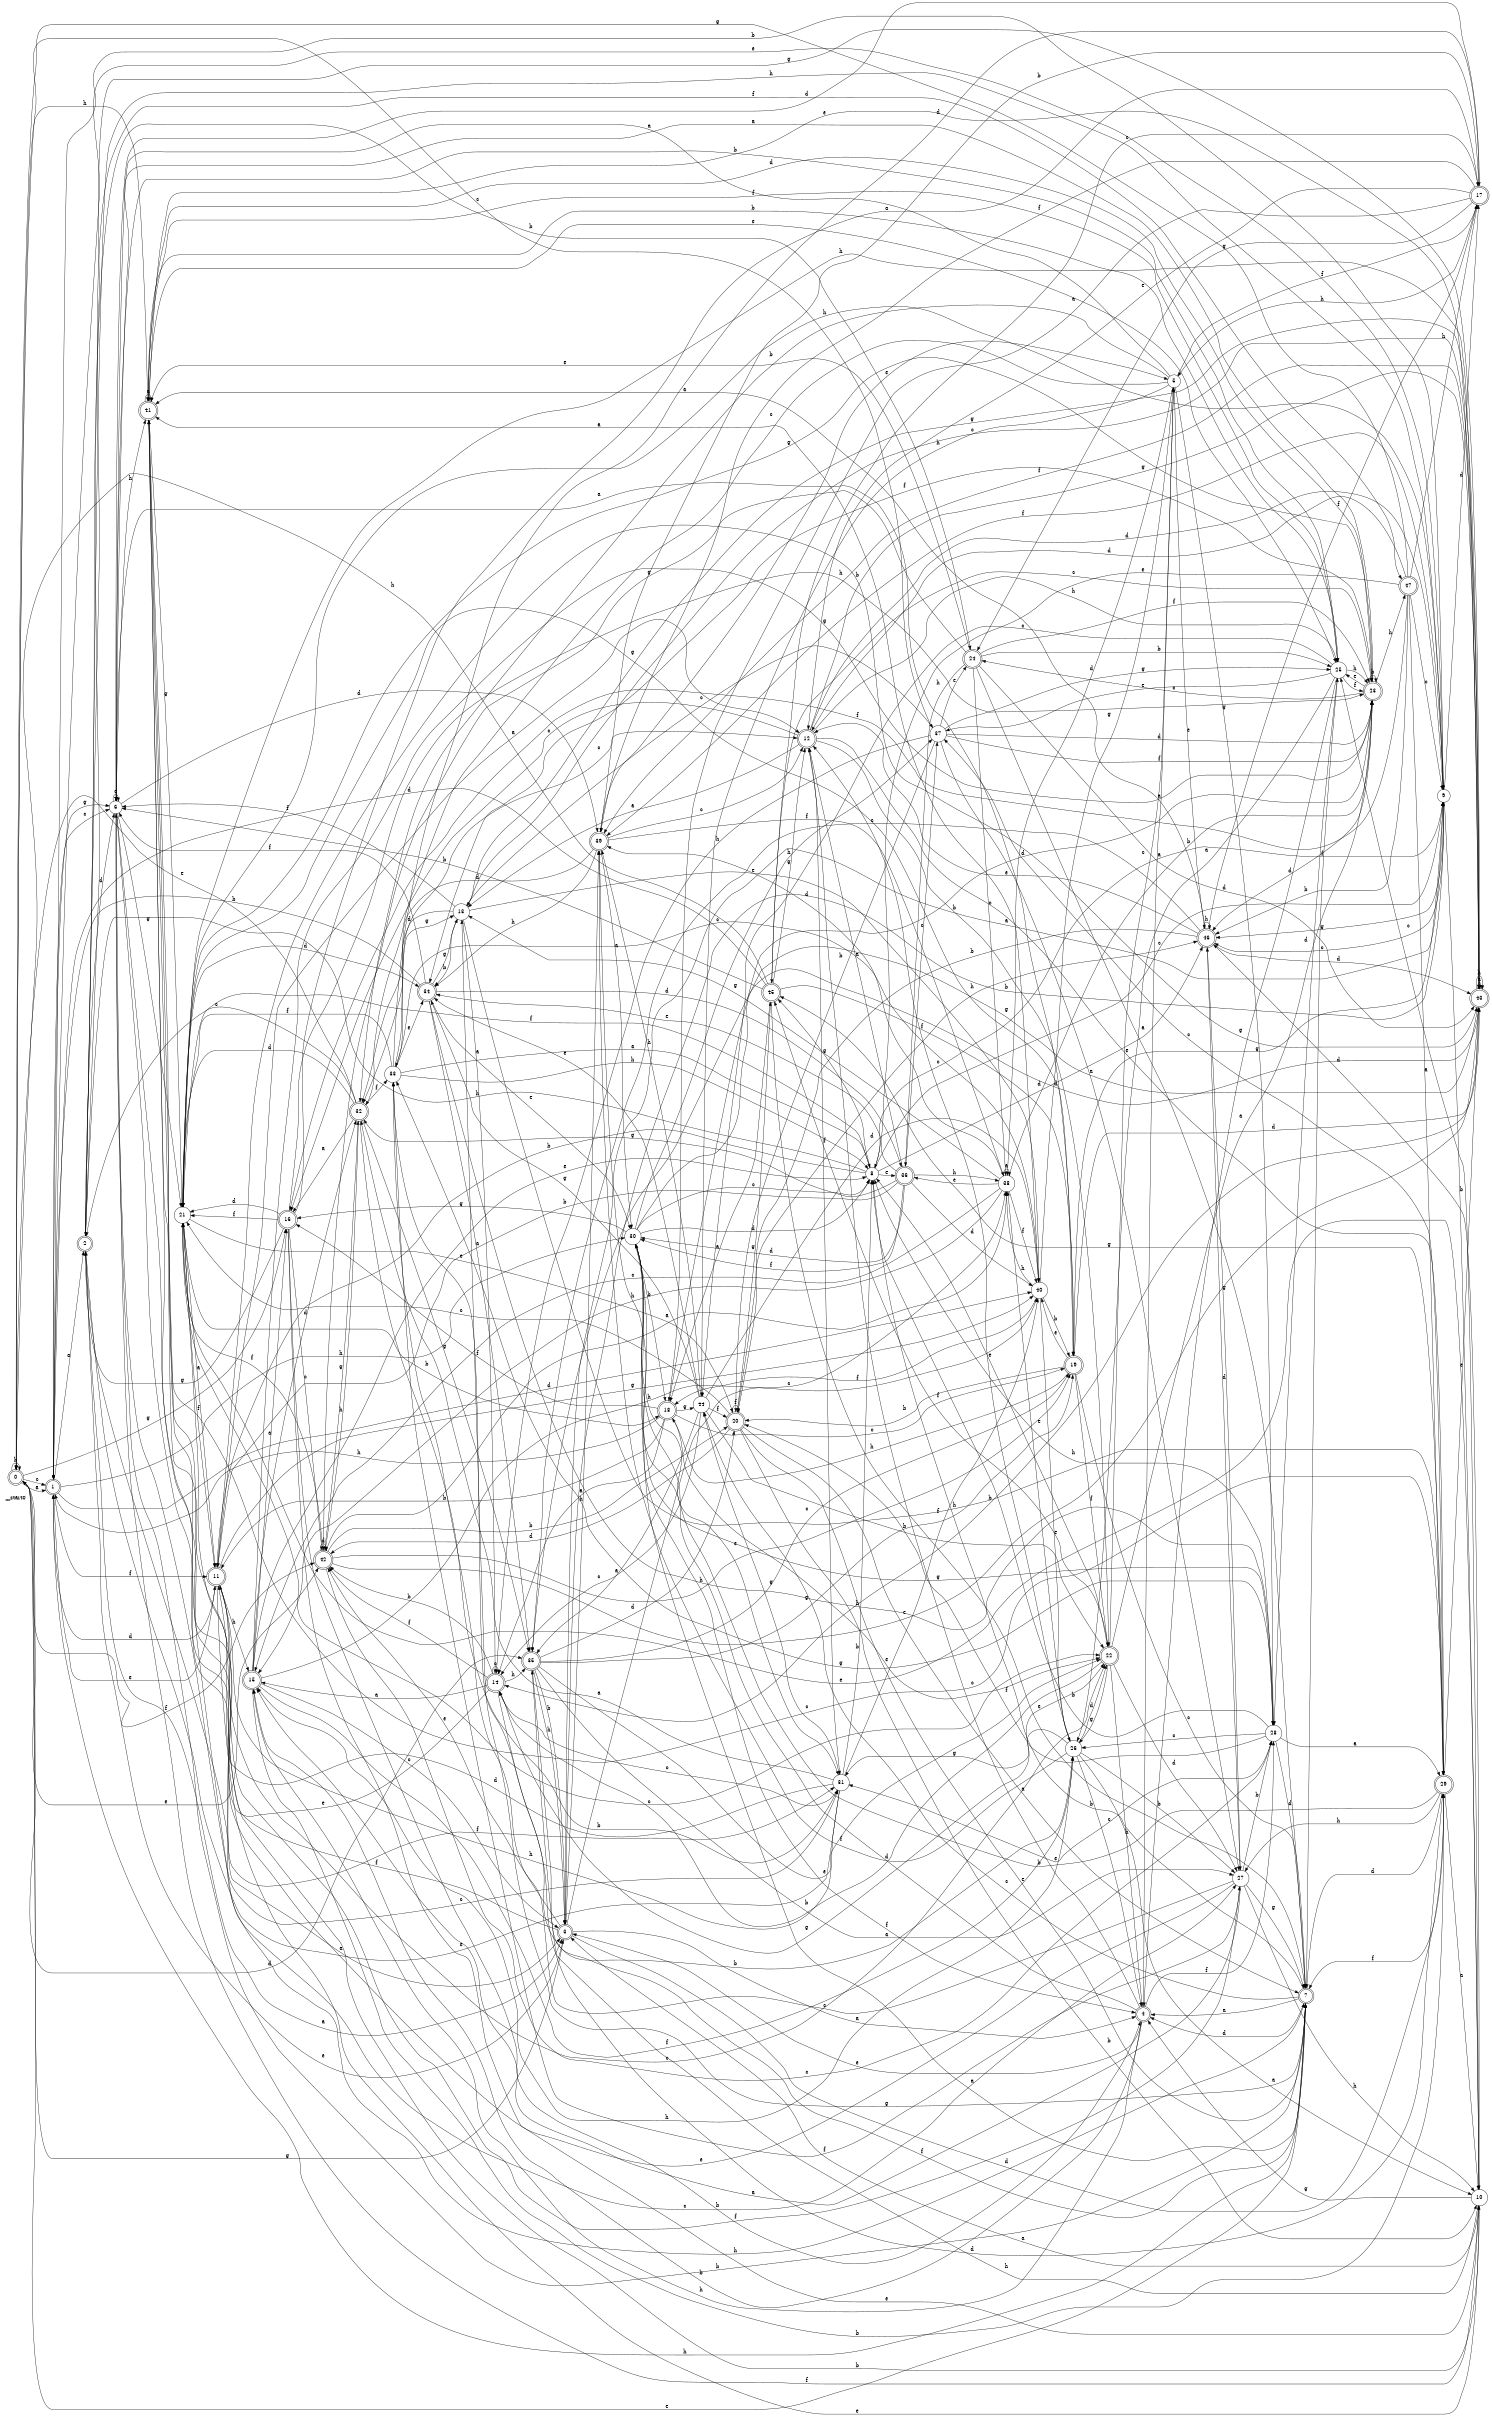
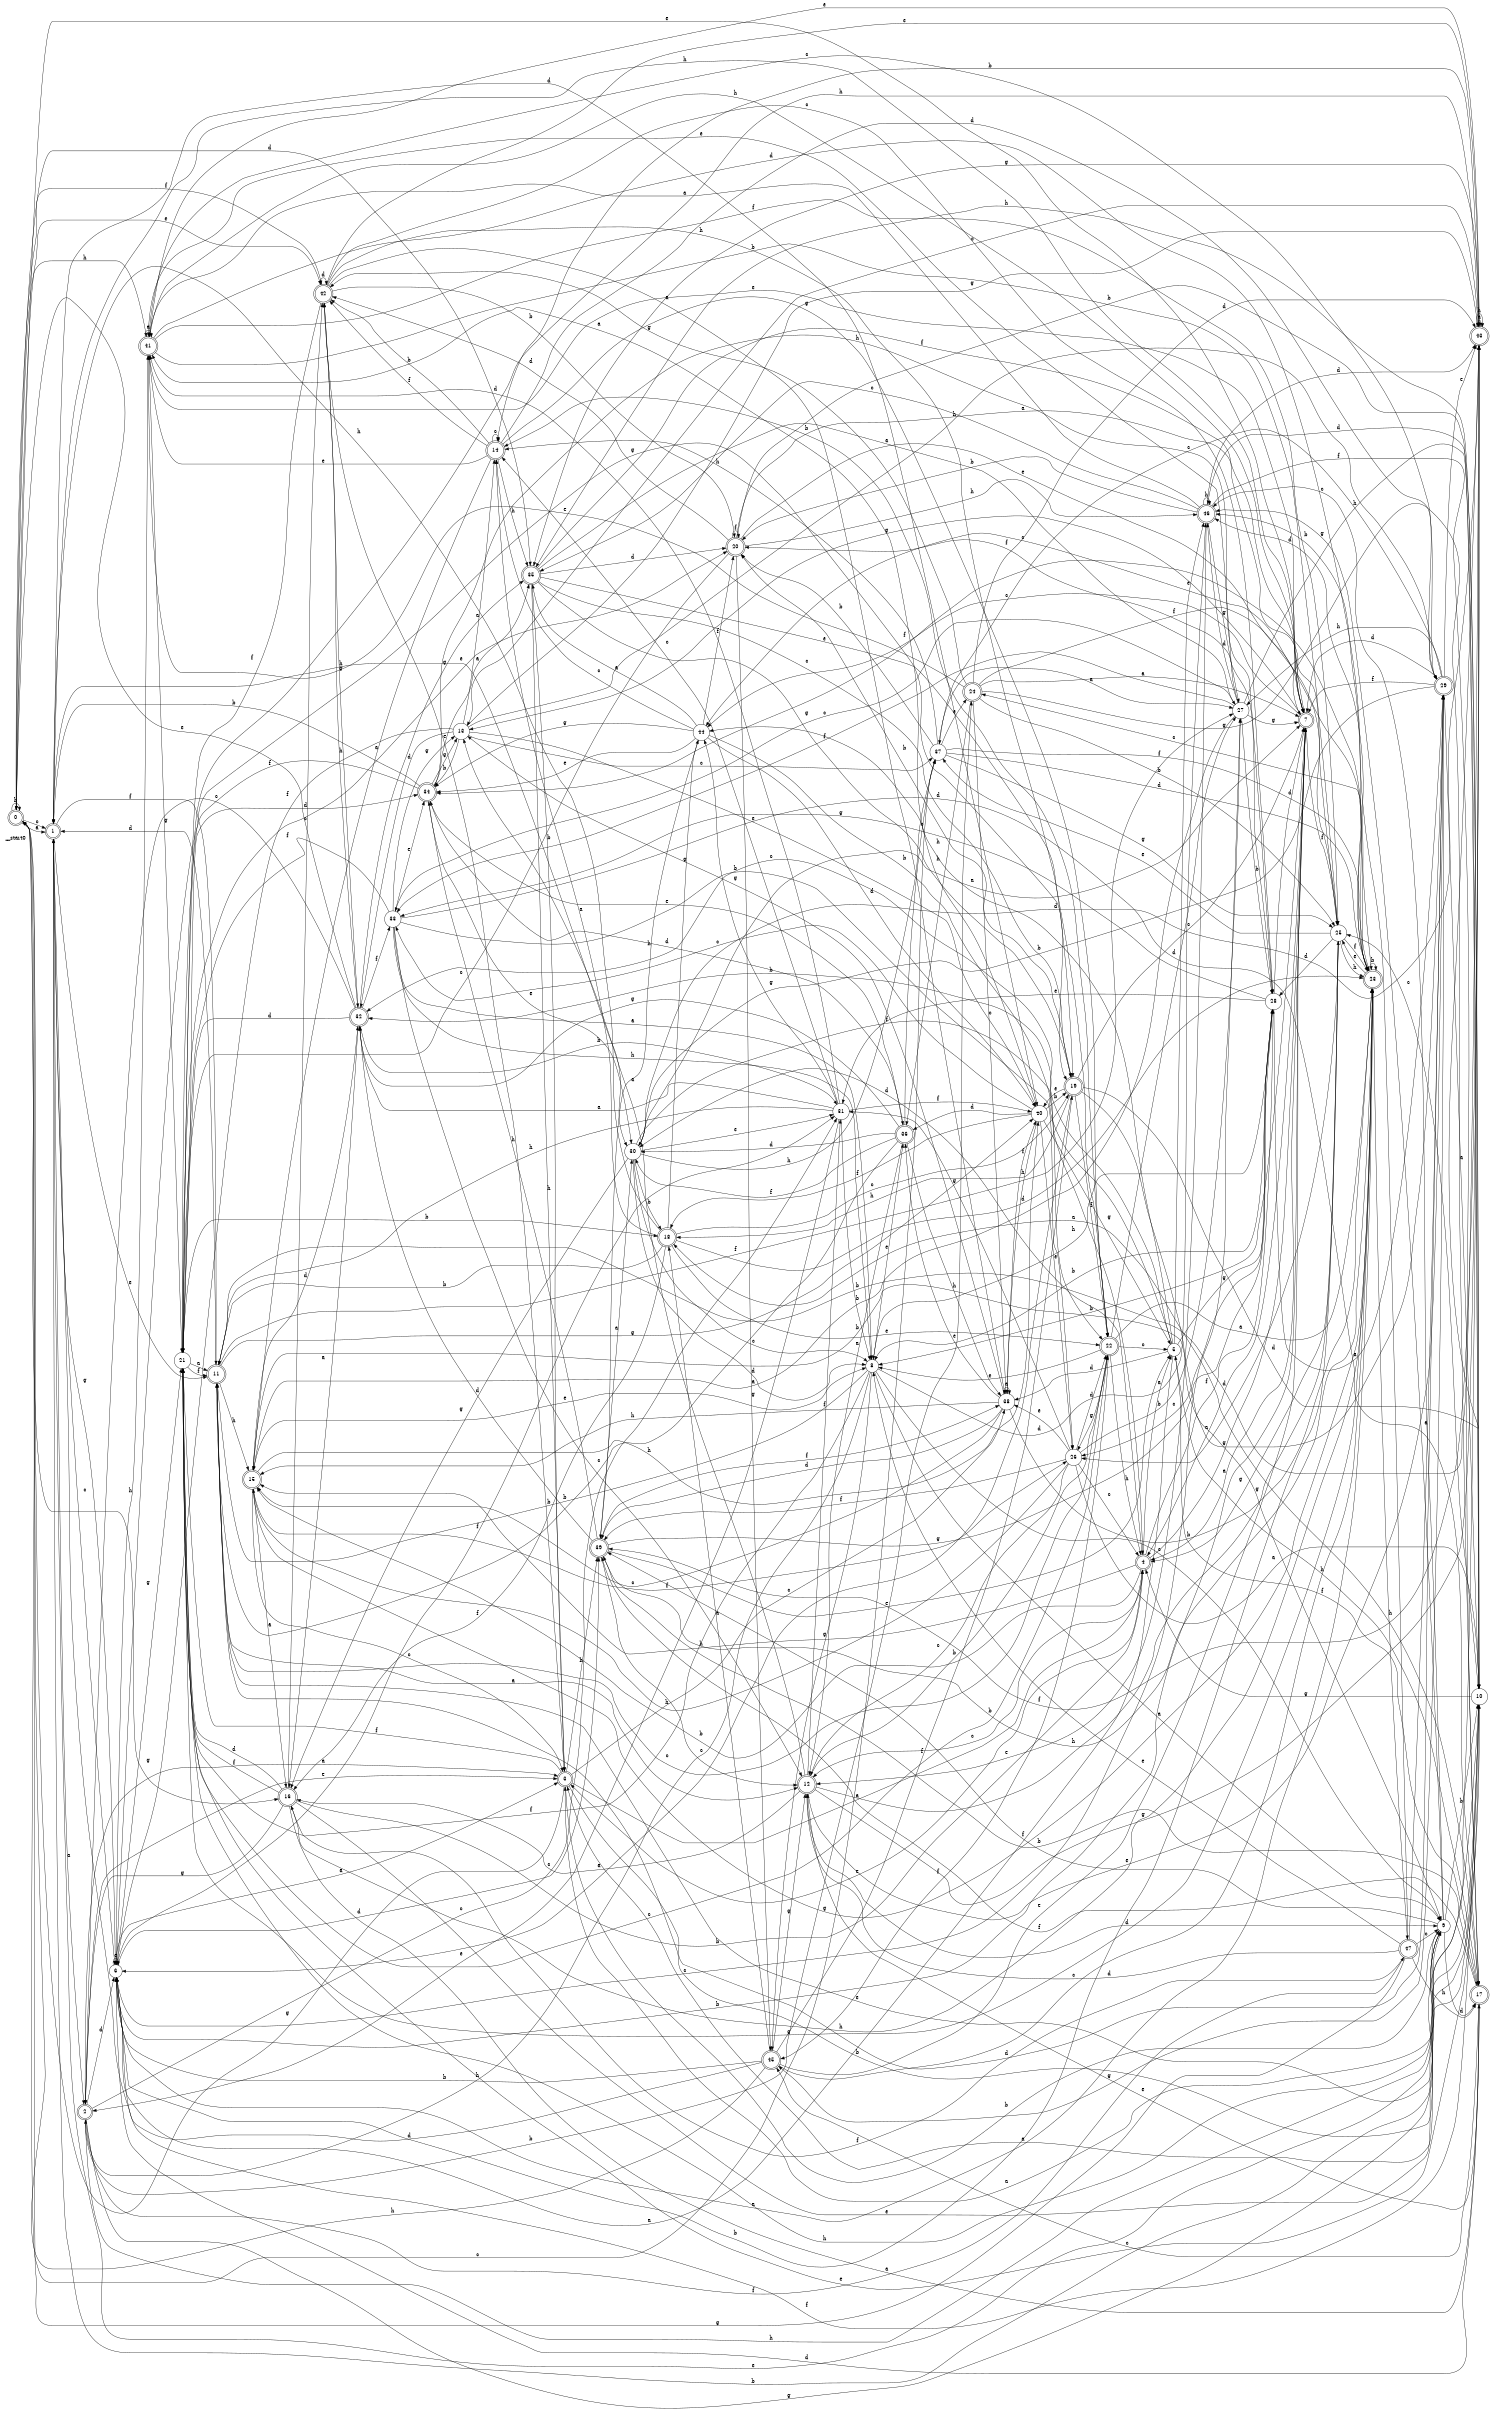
edge "17" -> "24": reversed
edge "4" -> "7": added, label "g"
edge "36" -> "40": reversed
edge "39" -> "23": added, label "b"
